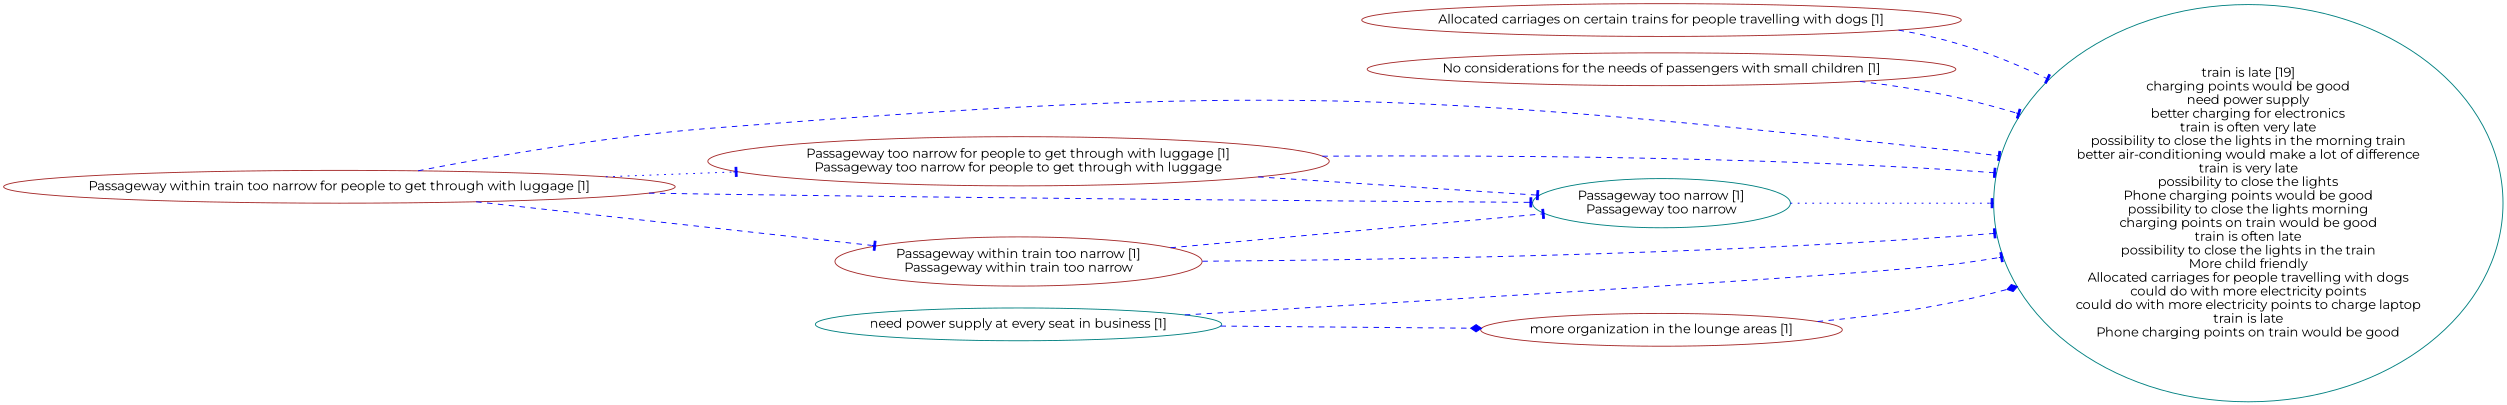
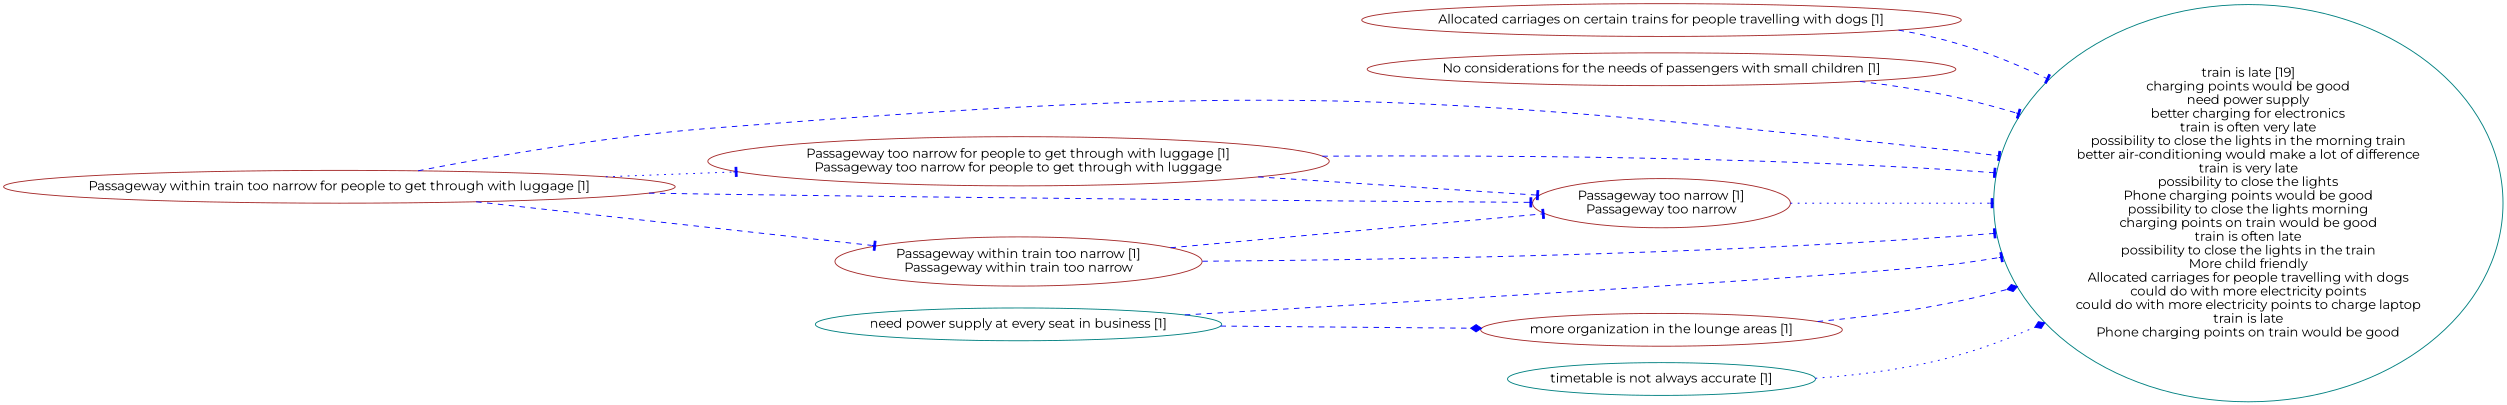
node "Passageway too narrow [1] Passageway too narrow": color teal -> brown
node "timetable is not always accurate [1]": added
